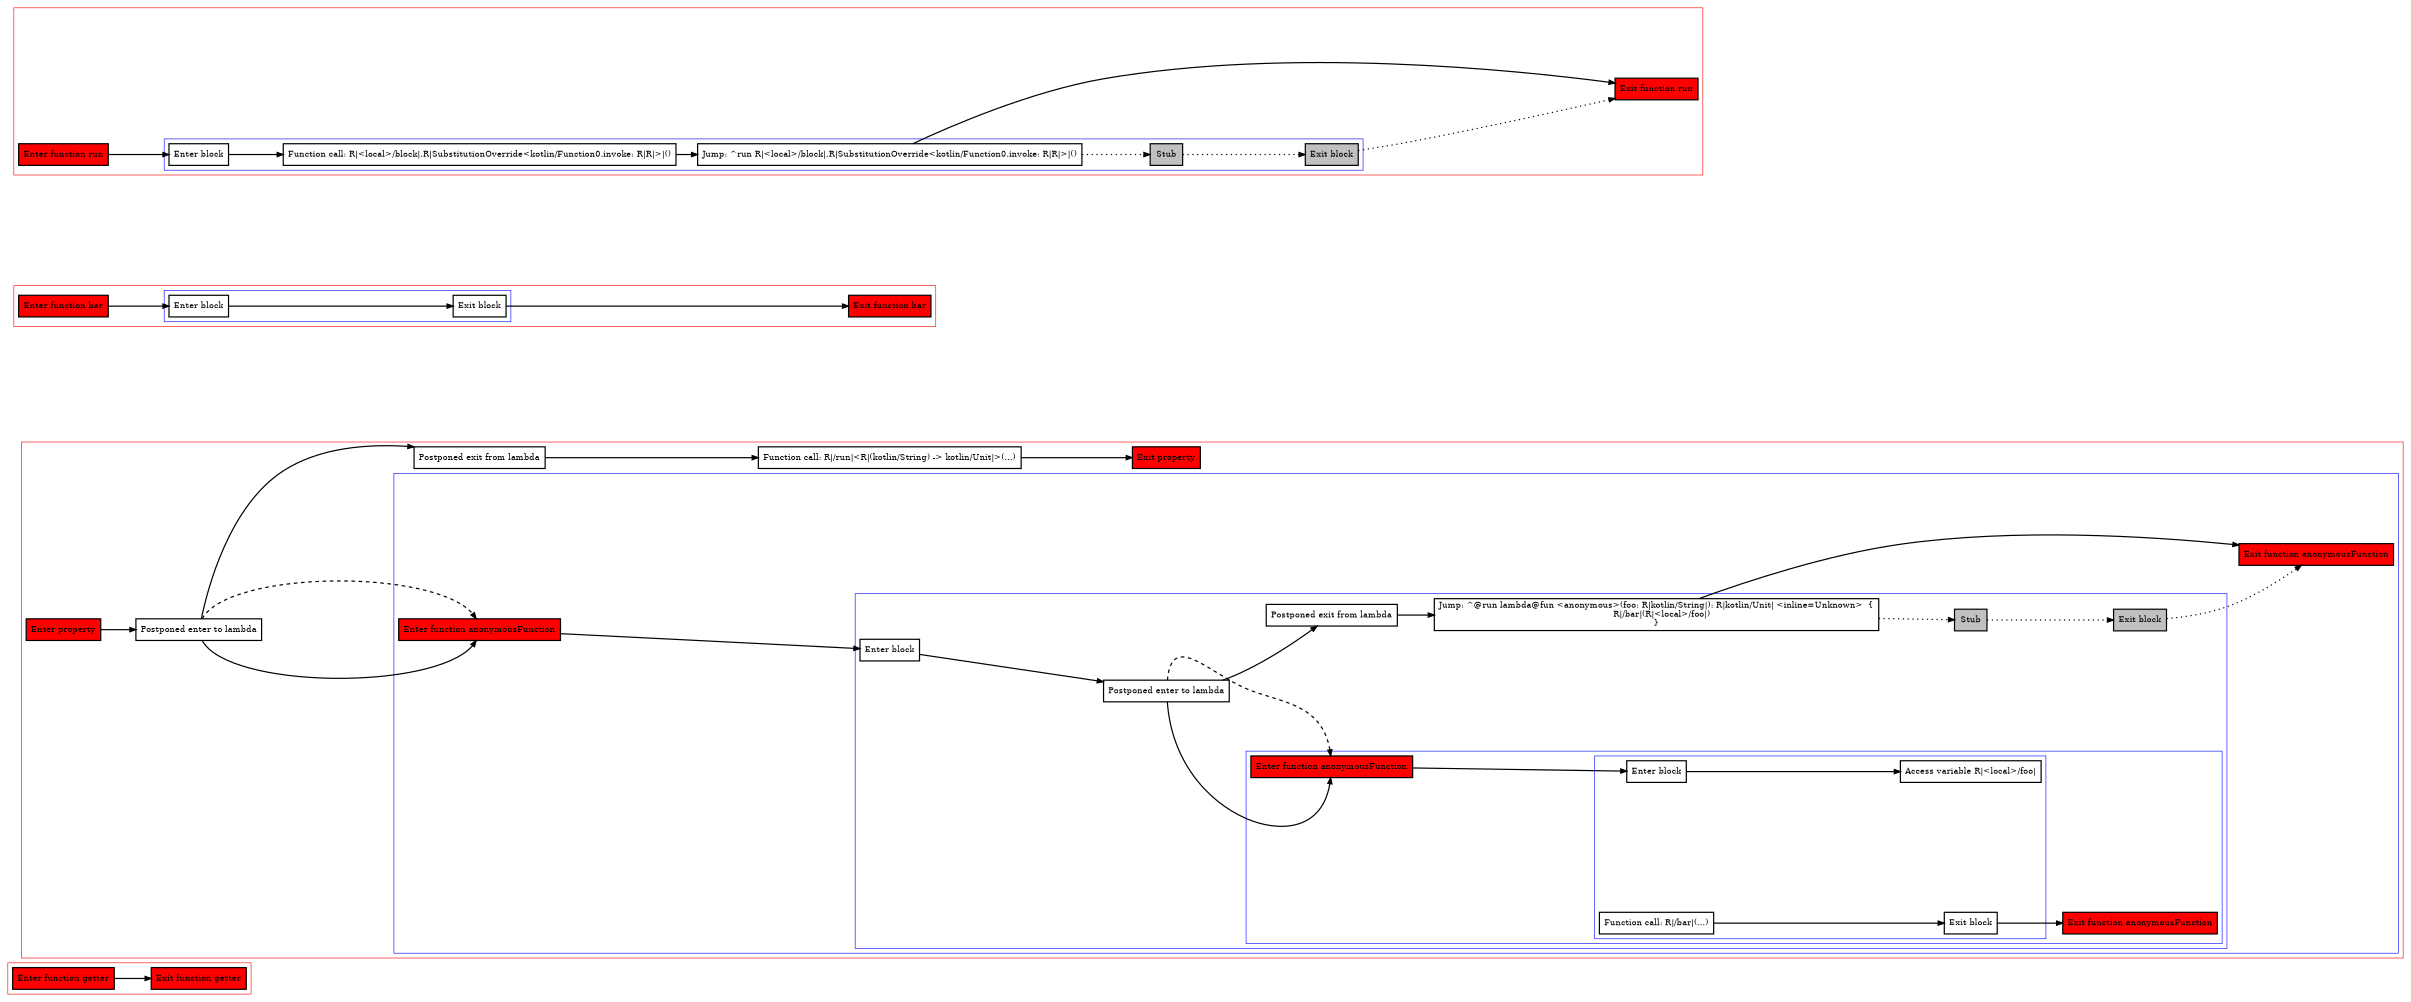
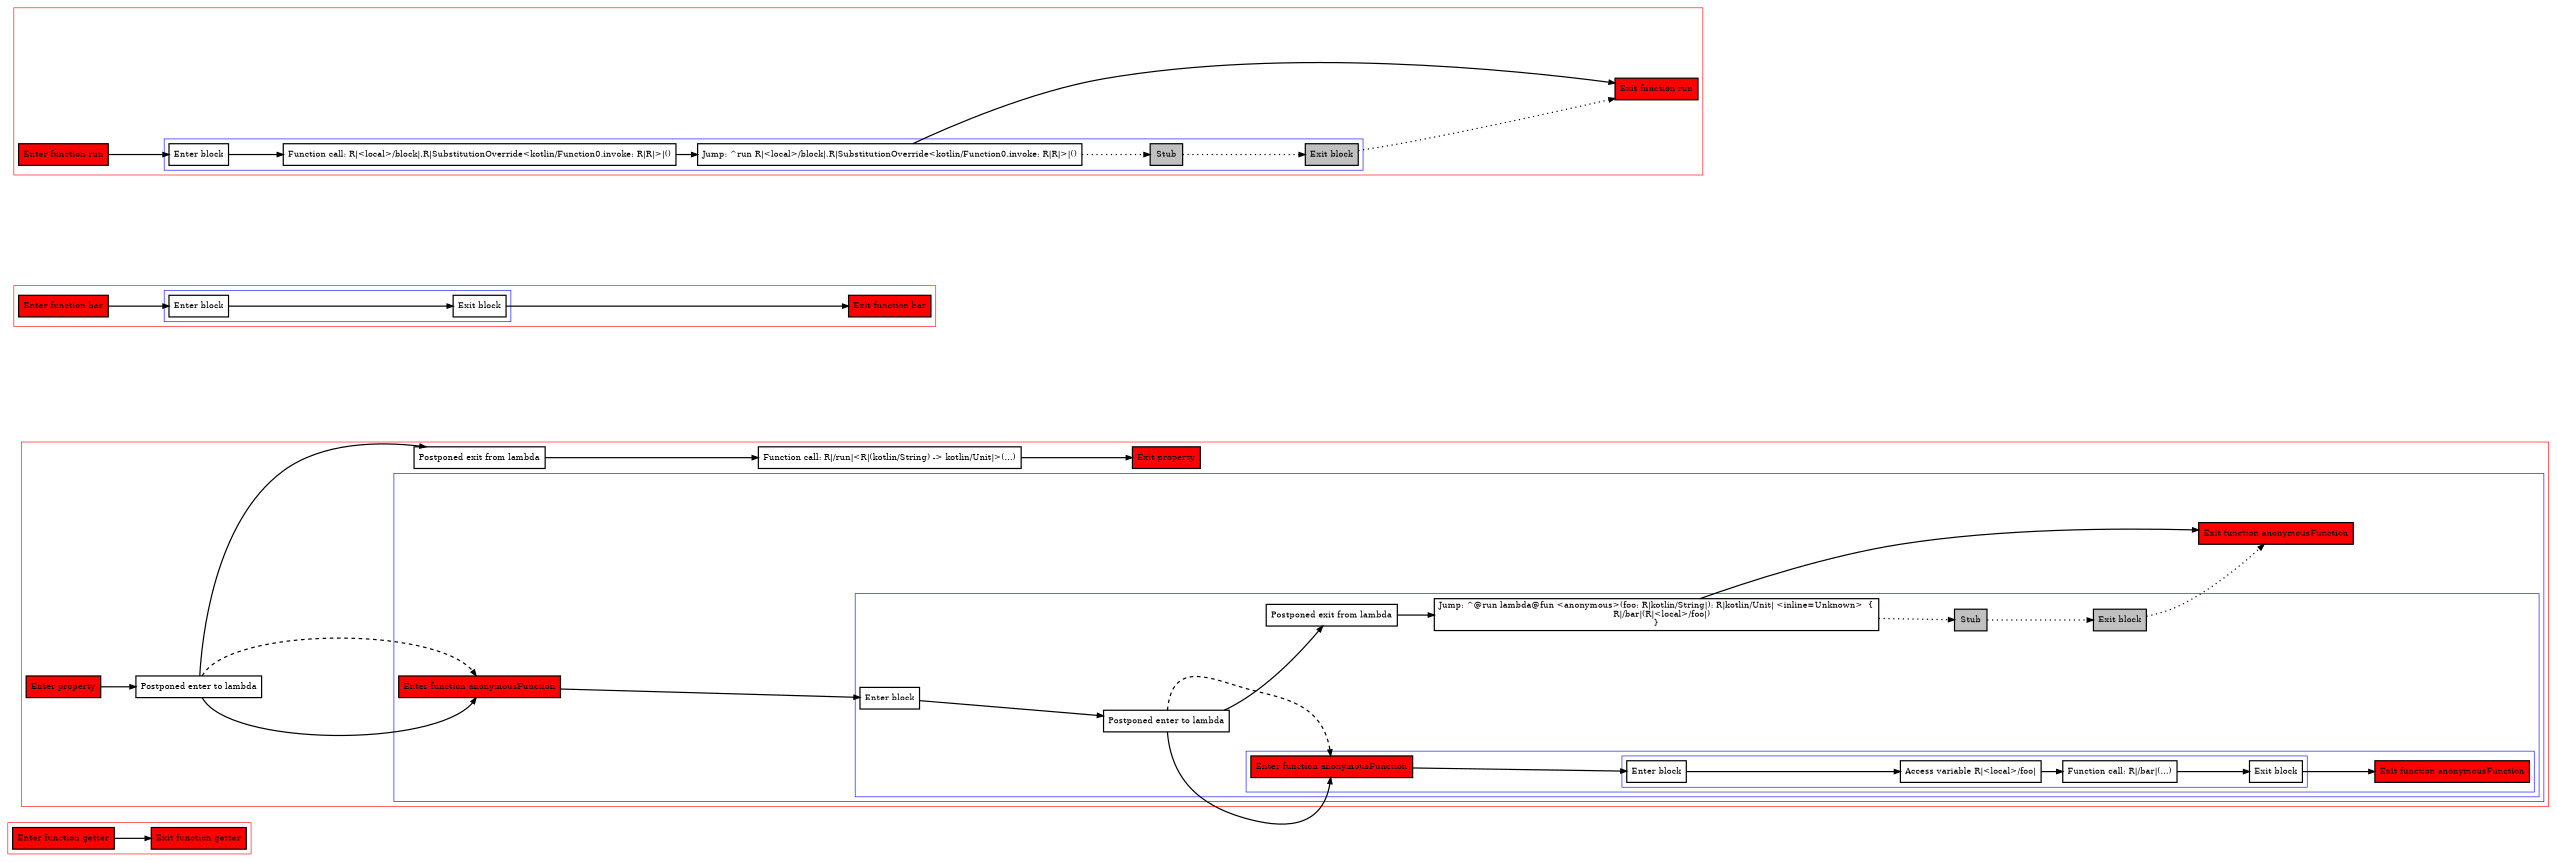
edge "Access variable R|<local>/foo|" -> "Function call: R|/bar|(...)": added
